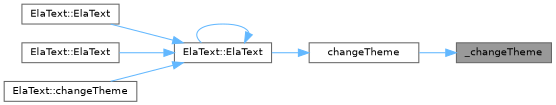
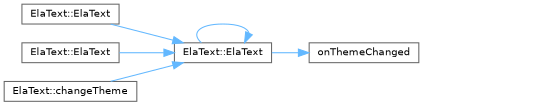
node "changeTheme": label "changeTheme" -> "onThemeChanged"
node "_changeTheme": removed
